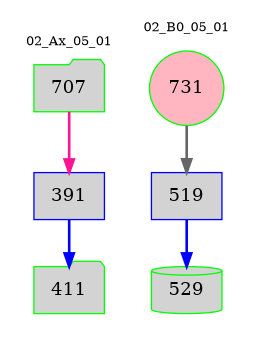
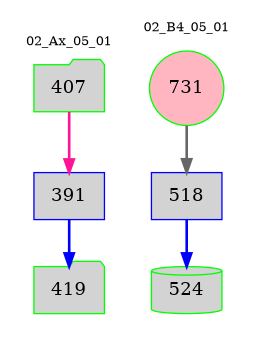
cluster "02_B0_05_01": label "02_B0_05_01" -> "02_B4_05_01"
node "707": label "707" -> "407"
node "519": label "519" -> "518"
node "411": label "411" -> "419"
node "529": label "529" -> "524"
